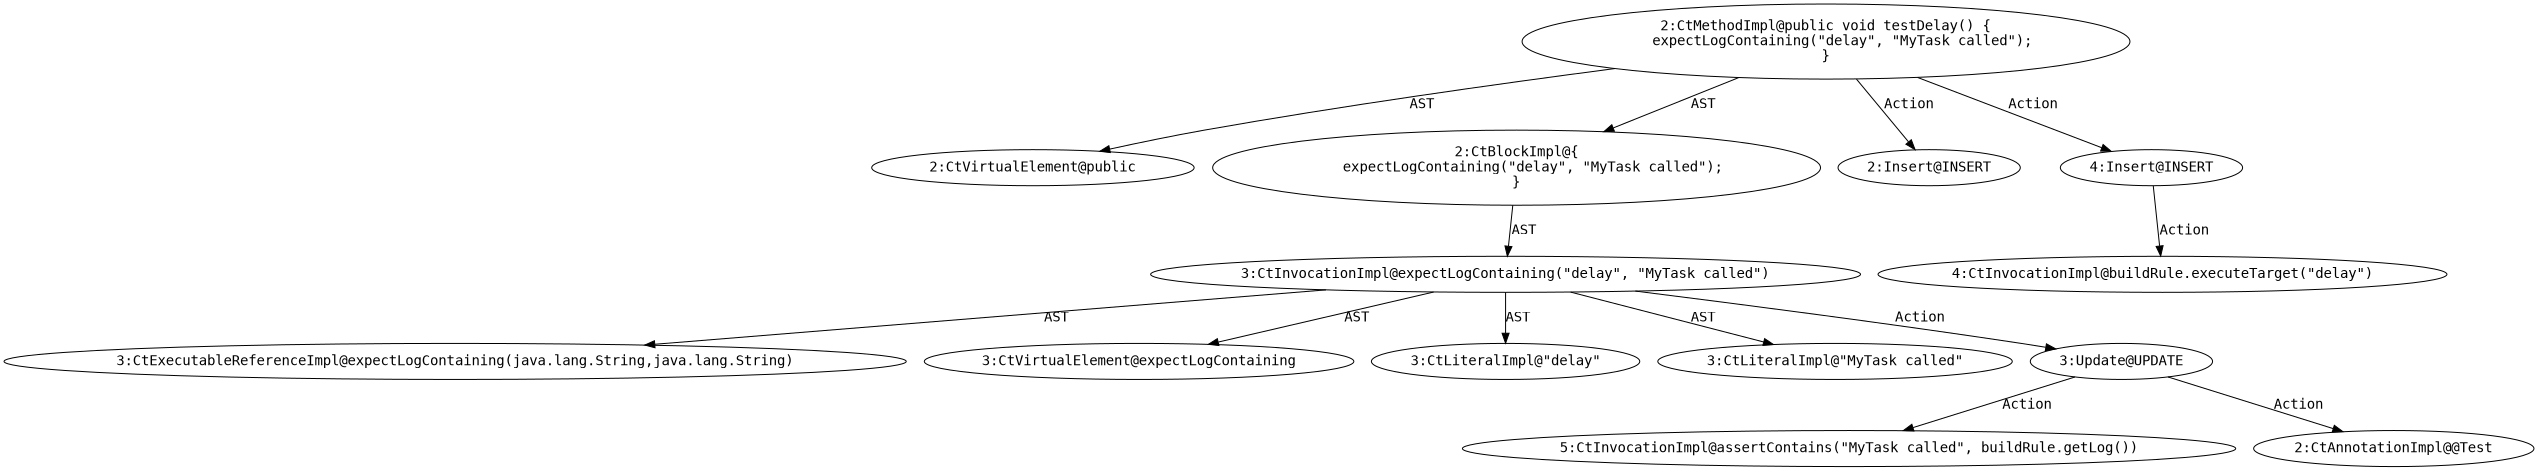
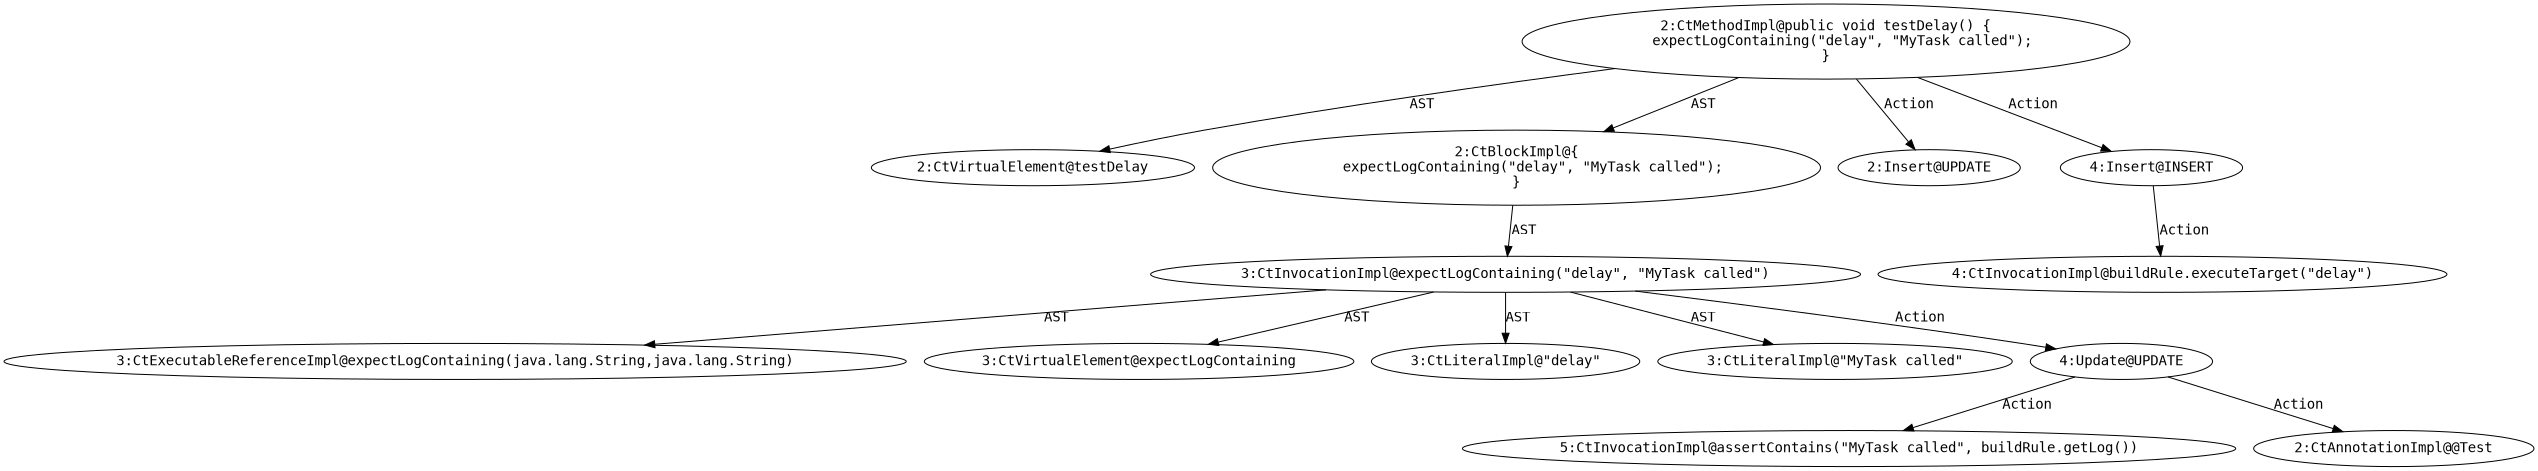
node "2:CtVirtualElement@public": label "2:CtVirtualElement@public" -> "2:CtVirtualElement@testDelay"
node "2:Insert@INSERT": label "2:Insert@INSERT" -> "2:Insert@UPDATE"
node "3:Update@UPDATE": label "3:Update@UPDATE" -> "4:Update@UPDATE"
